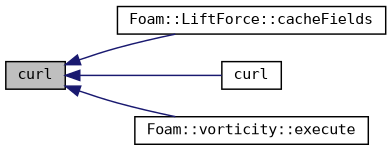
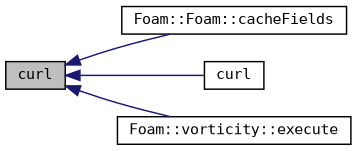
node "Foam::LiftForce::cacheFields": label "Foam::LiftForce::cacheFields" -> "Foam::Foam::cacheFields"
